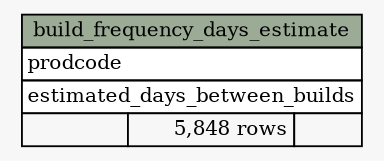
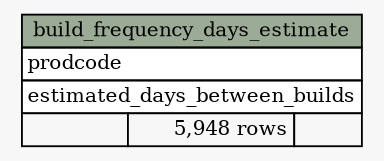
node "build_frequency_days_estimate": text "5,848 rows" -> "5,948 rows"
